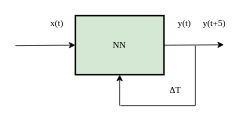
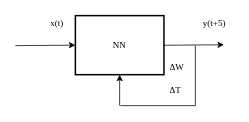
node "y(t)": removed
node "NN": fillcolor #d5e8d4 -> #ffffff
node "ΔW": added
